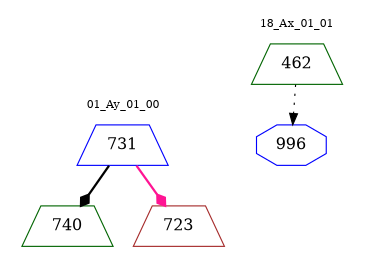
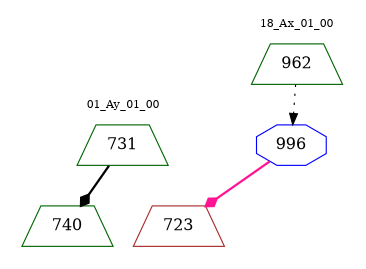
cluster "18_Ax_01_01": label "18_Ax_01_01" -> "18_Ax_01_00"
node "462": label "462" -> "962"
node "731": color blue -> darkgreen
edge "731" -> "723": now "996" -> "723"
